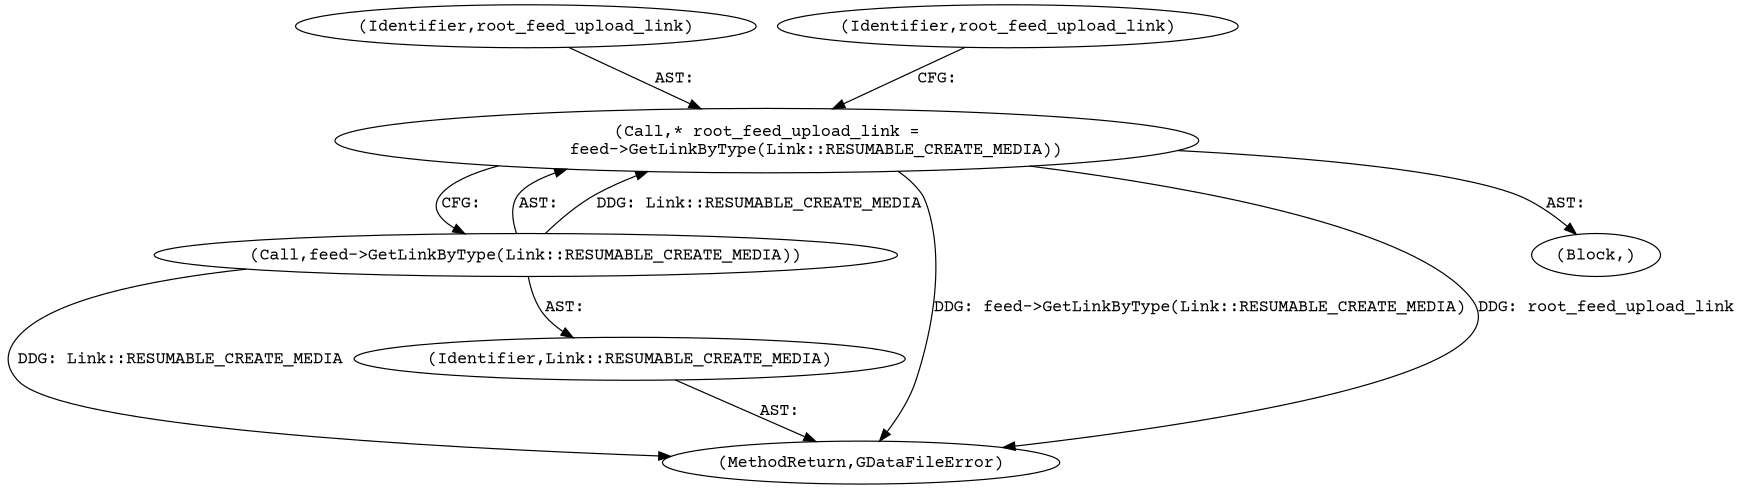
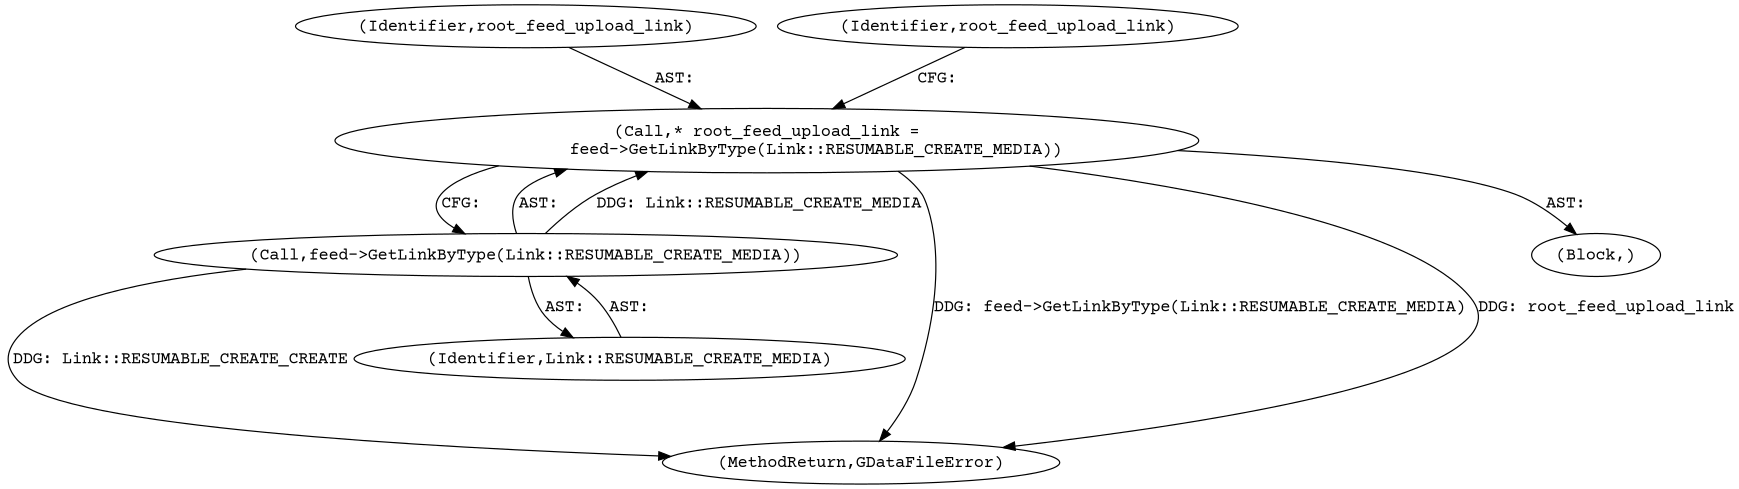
edge "(Call,feed->GetLinkByType(Link::RESUMABLE_CREATE_MEDIA))" -> "(MethodReturn,GDataFileError)": label "DDG: Link::RESUMABLE_CREATE_MEDIA" -> "DDG: Link::RESUMABLE_CREATE_CREATE"
edge "(Identifier,Link::RESUMABLE_CREATE_MEDIA)" -> "(MethodReturn,GDataFileError)": now "(Identifier,Link::RESUMABLE_CREATE_MEDIA)" -> "(Call,feed->GetLinkByType(Link::RESUMABLE_CREATE_MEDIA))"
